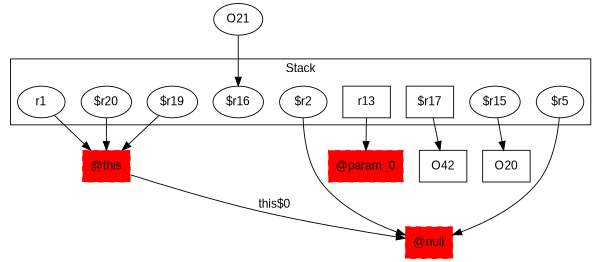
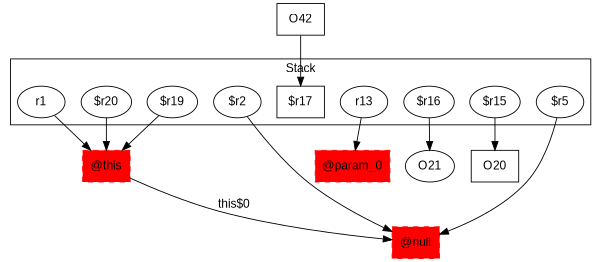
edge "O21" -> "$r16": reversed
node "r13": shape box -> ellipse
edge "$r17" -> "O42": reversed
